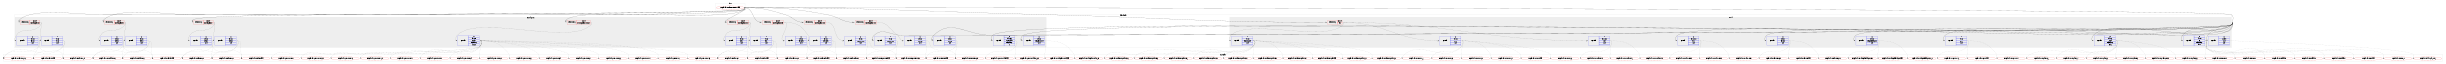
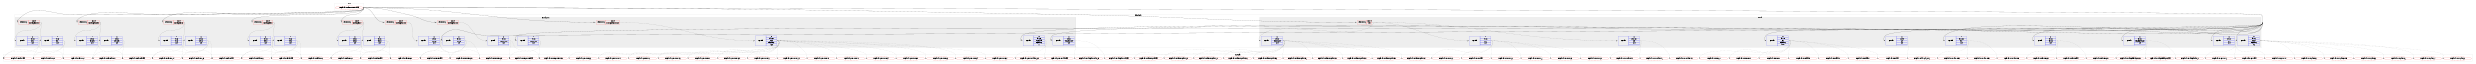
node "portage://dev-python/geneus-2.2.6": label "portage://dev-python/geneus-2.2.6" -> "portage://dev-ros/geneus-2.2.6"
node "portage://dev-ros/std_msgs-0.5.12": added
node "portage://dev-ros/message_generation-0.4.0": label "portage://dev-ros/message_generation-0.4.0" -> "portage://dev-ros/message_use-0.4.0"
